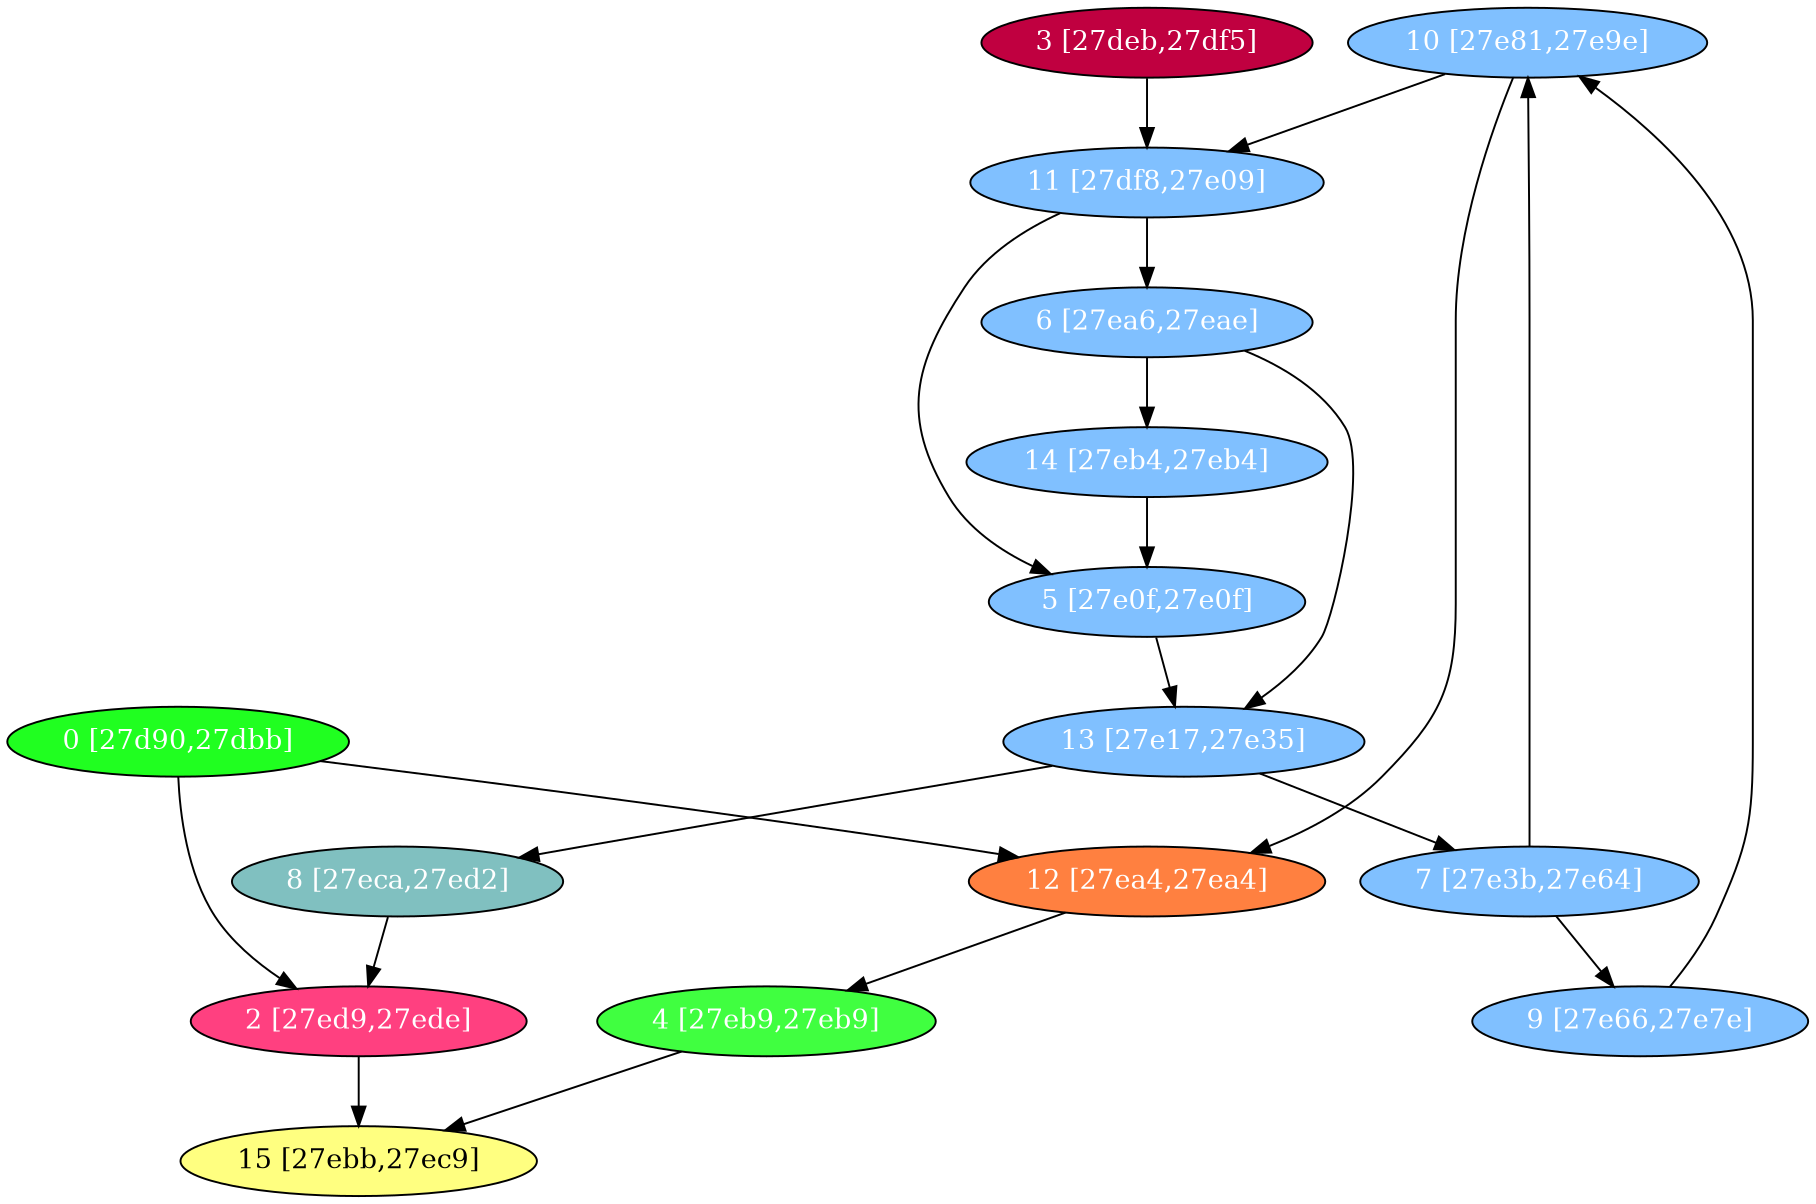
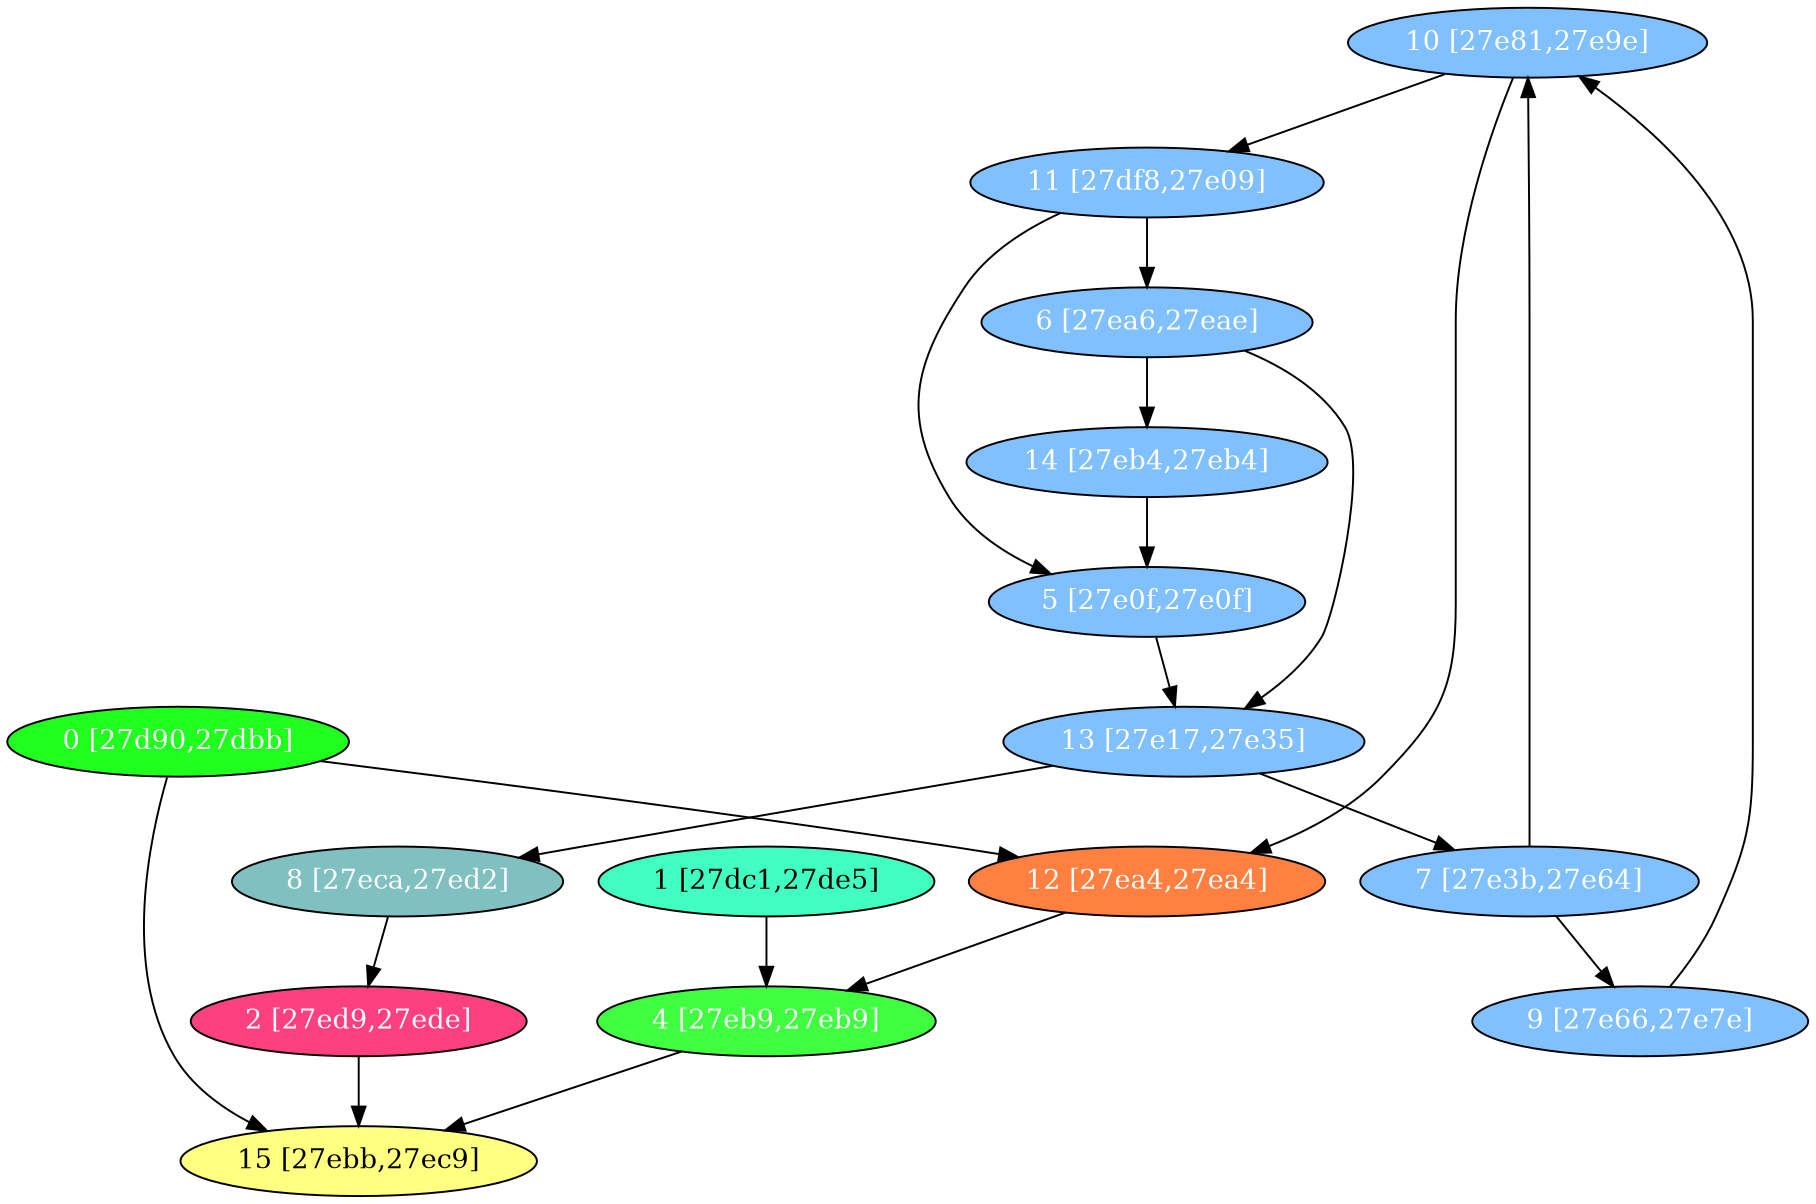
node "3 [27deb,27df5]": removed
node "1 [27dc1,27de5]": added
edge "0 [27d90,27dbb]" -> "2 [27ed9,27ede]": now "0 [27d90,27dbb]" -> "15 [27ebb,27ec9]"
